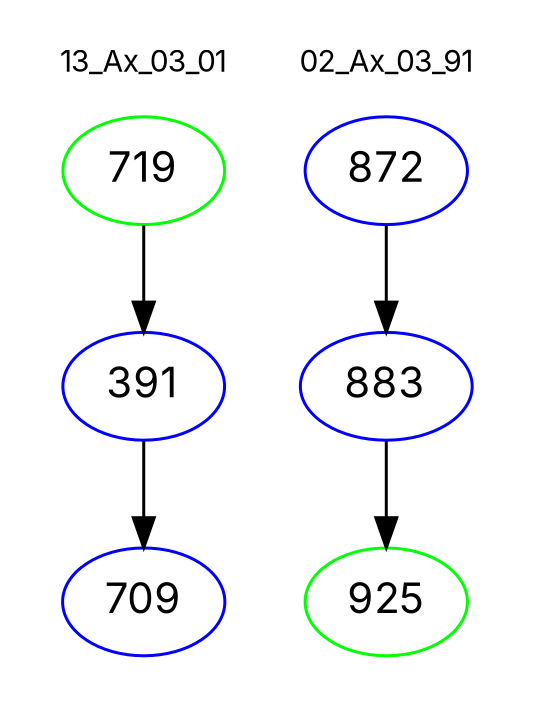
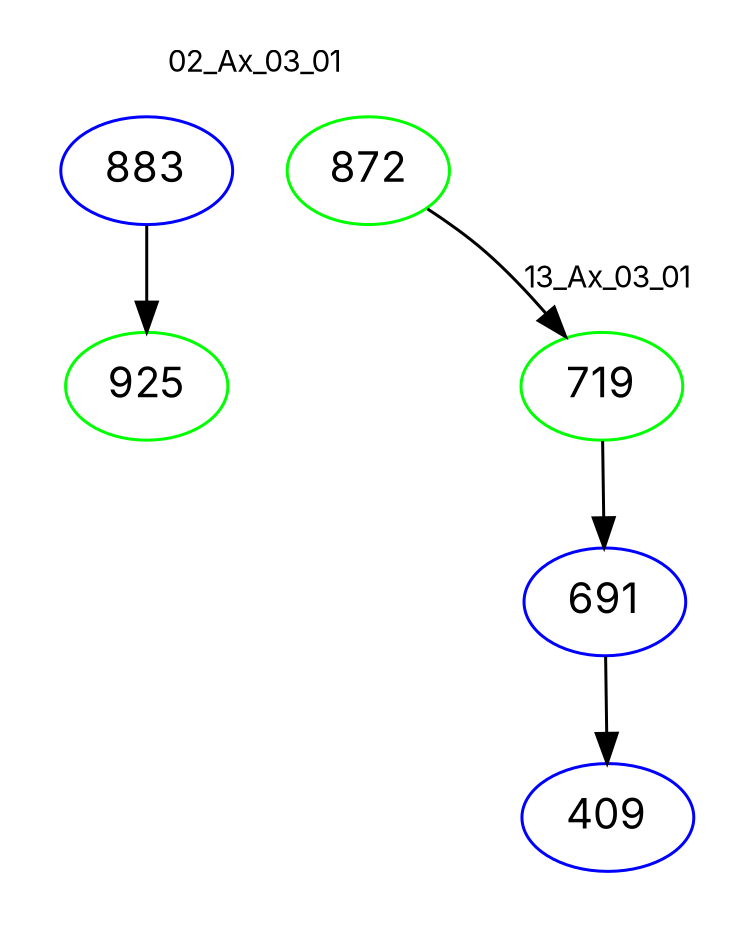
cluster "02_Ax_03_91": label "02_Ax_03_91" -> "02_Ax_03_01"
node "872": color blue -> green
edge "872" -> "883": now "872" -> "719"
node "391": label "391" -> "691"
node "709": label "709" -> "409"
